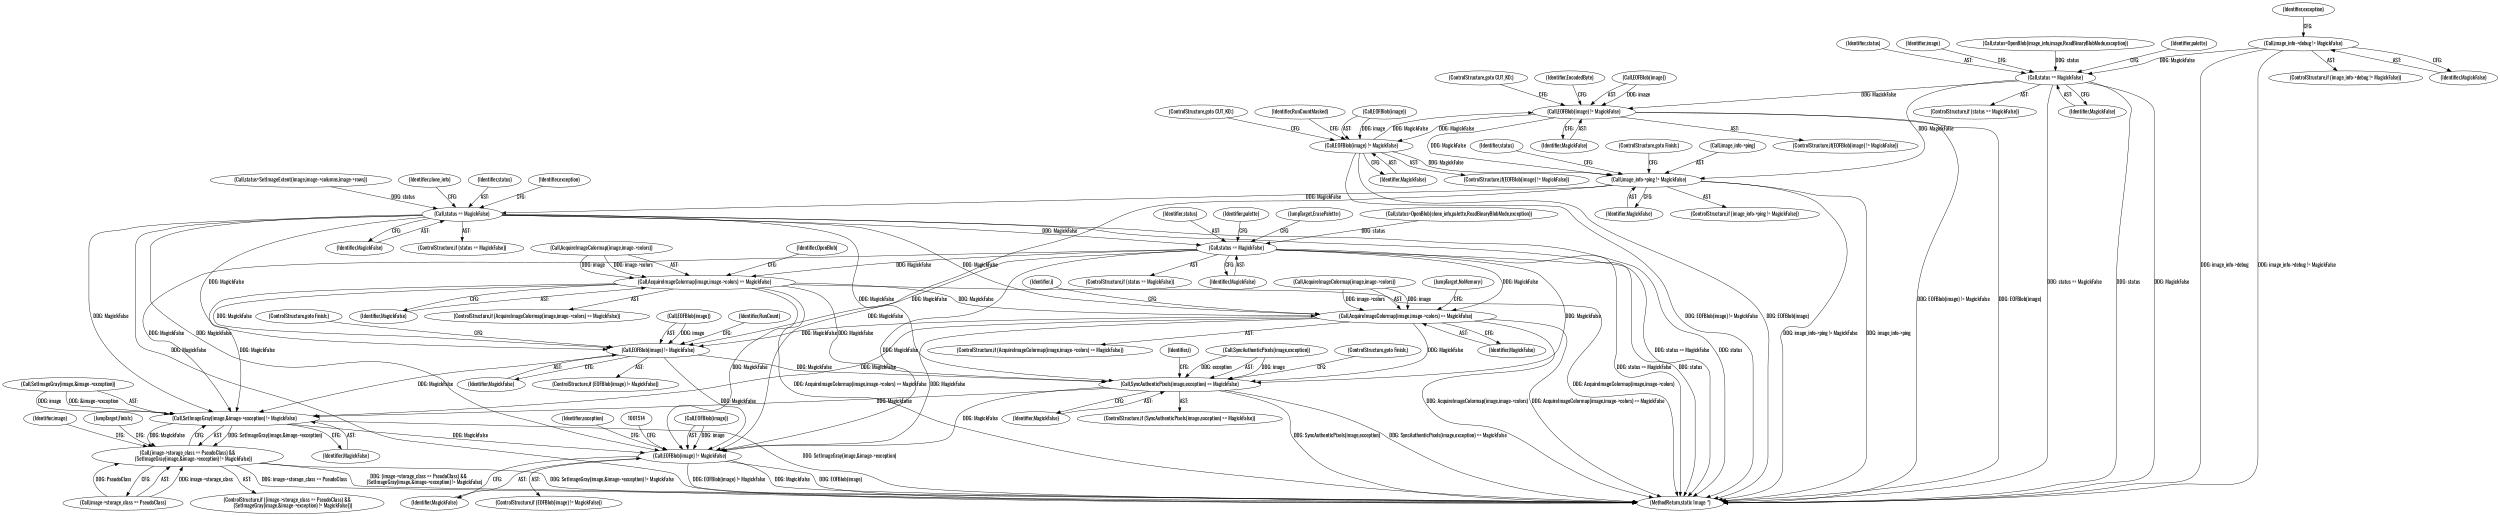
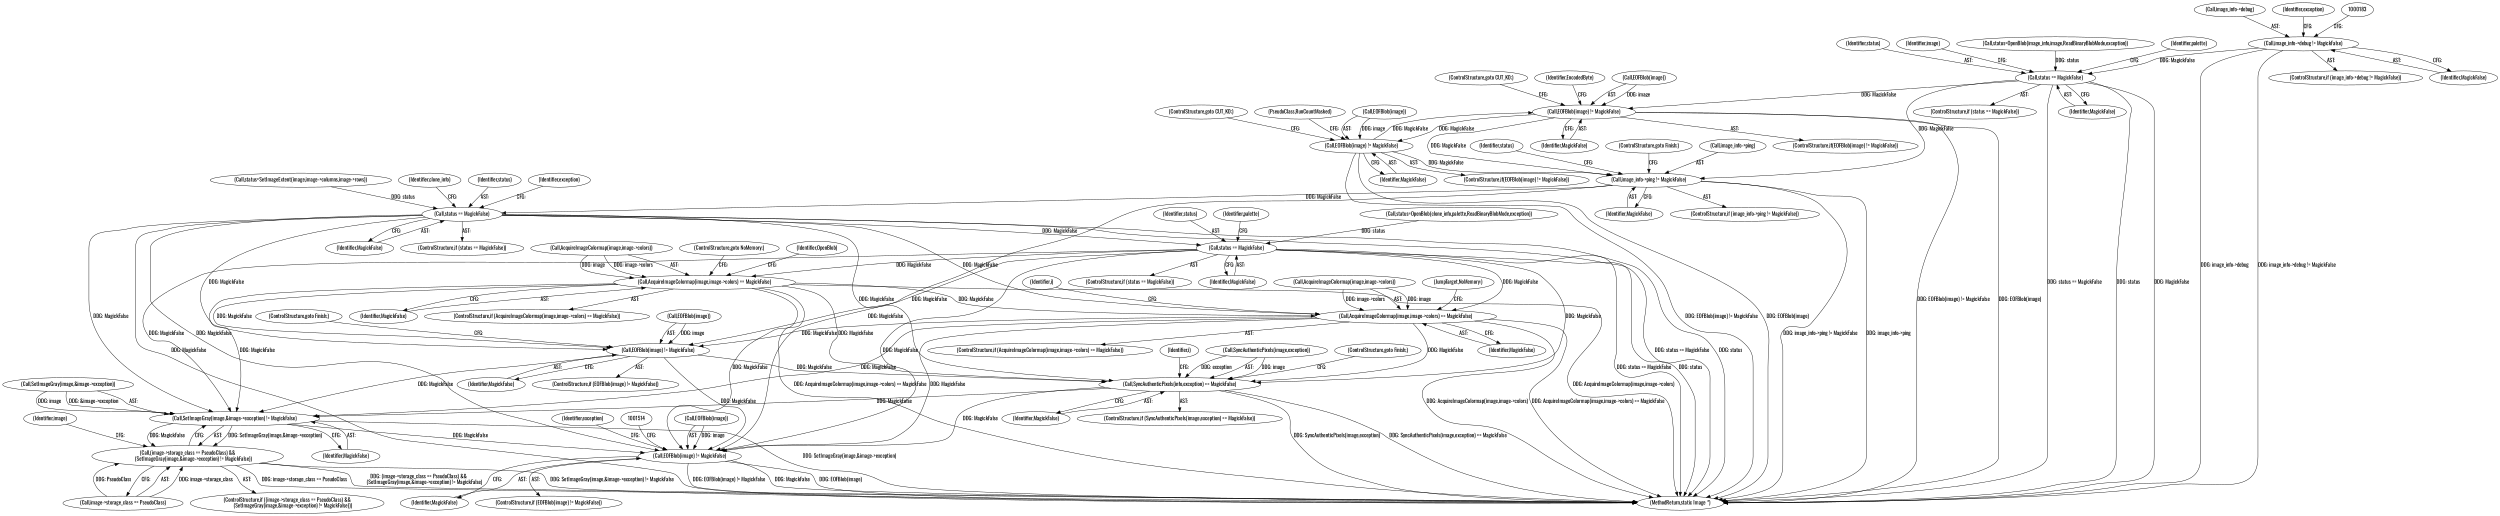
node "(Call,image_info->debug)": added
node "1000183": added
node "(Identifier,RunCountMasked)": label "(Identifier,RunCountMasked)" -> "(PseudoClass,RunCountMasked)"
node "(JumpTarget,ErasePalette:)": removed
node "(ControlStructure,goto NoMemory;)": added
node "(Identifier,RunCount)": removed
node "(Call,SyncAuthenticPixels(image,exception) == MagickFalse)": label "(Call,SyncAuthenticPixels(image,exception) == MagickFalse)" -> "(Call,SyncAuthenticPixels(info,exception) == MagickFalse)"
node "(JumpTarget,Finish:)": removed
